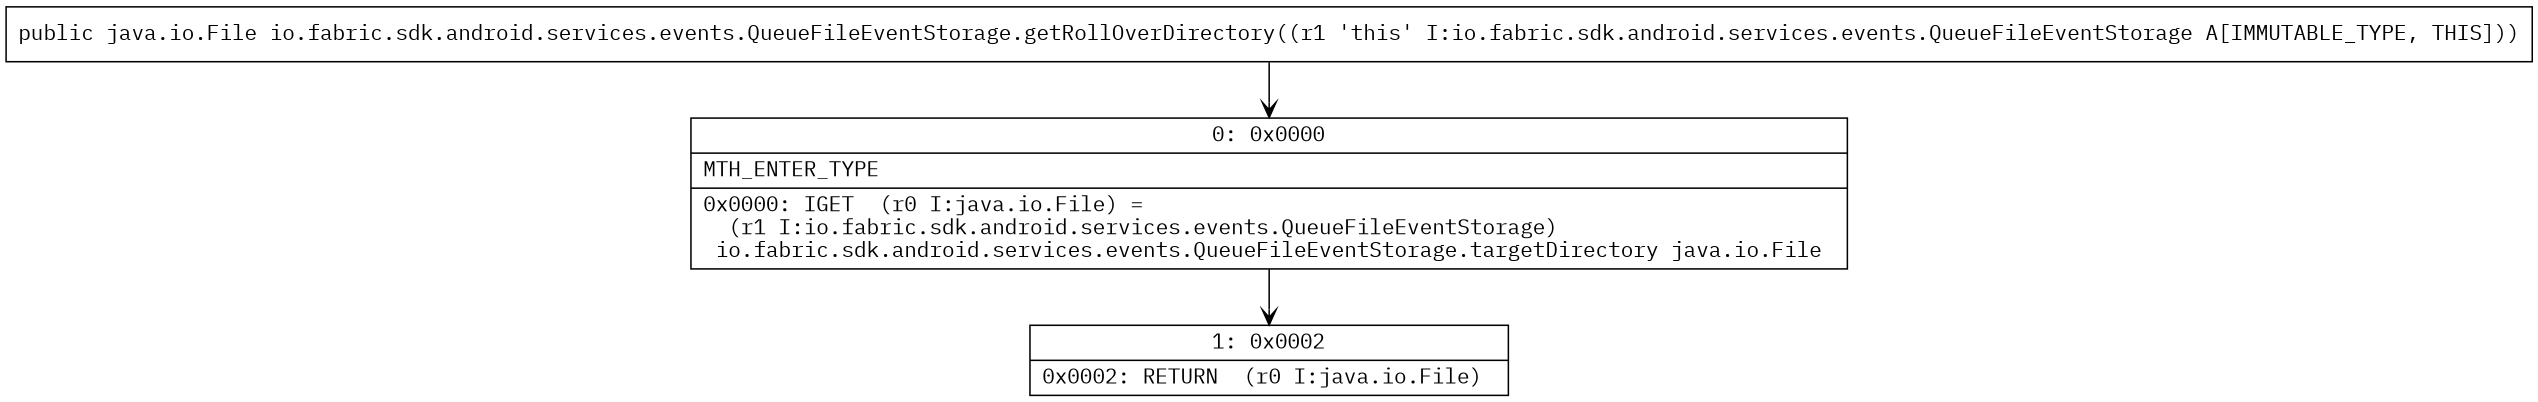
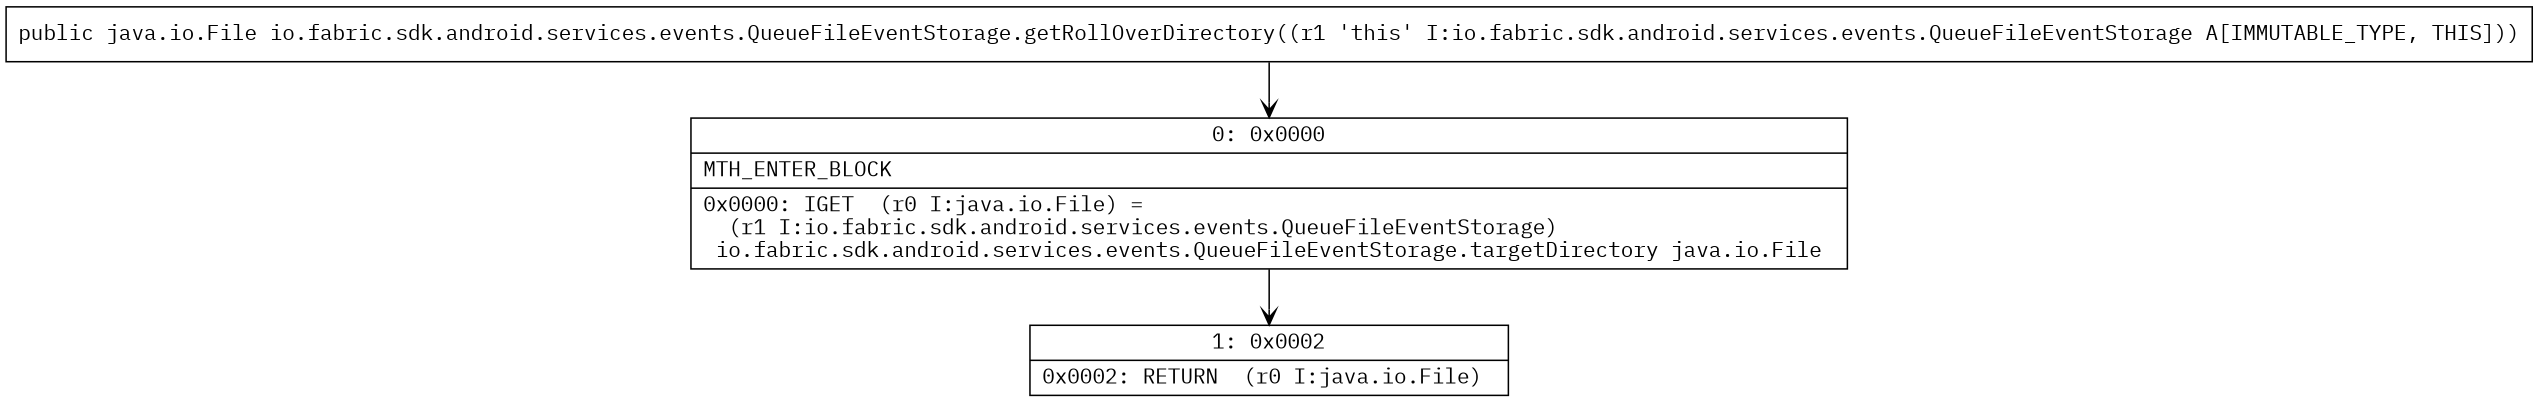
node "0: 0x0000": text "MTH_ENTER_TYPE" -> "MTH_ENTER_BLOCK"
